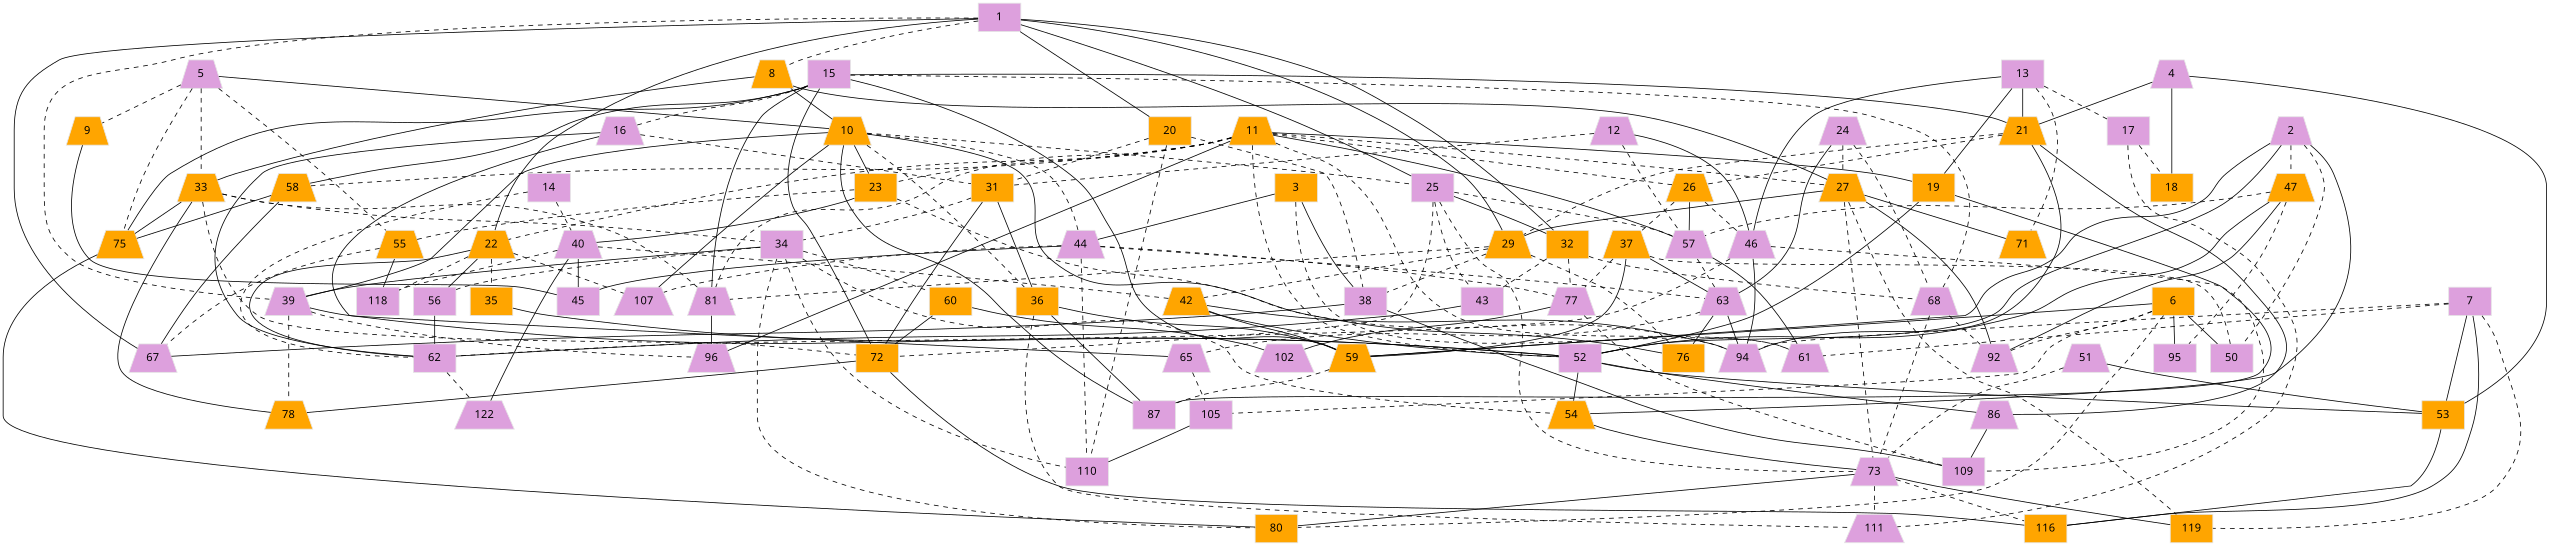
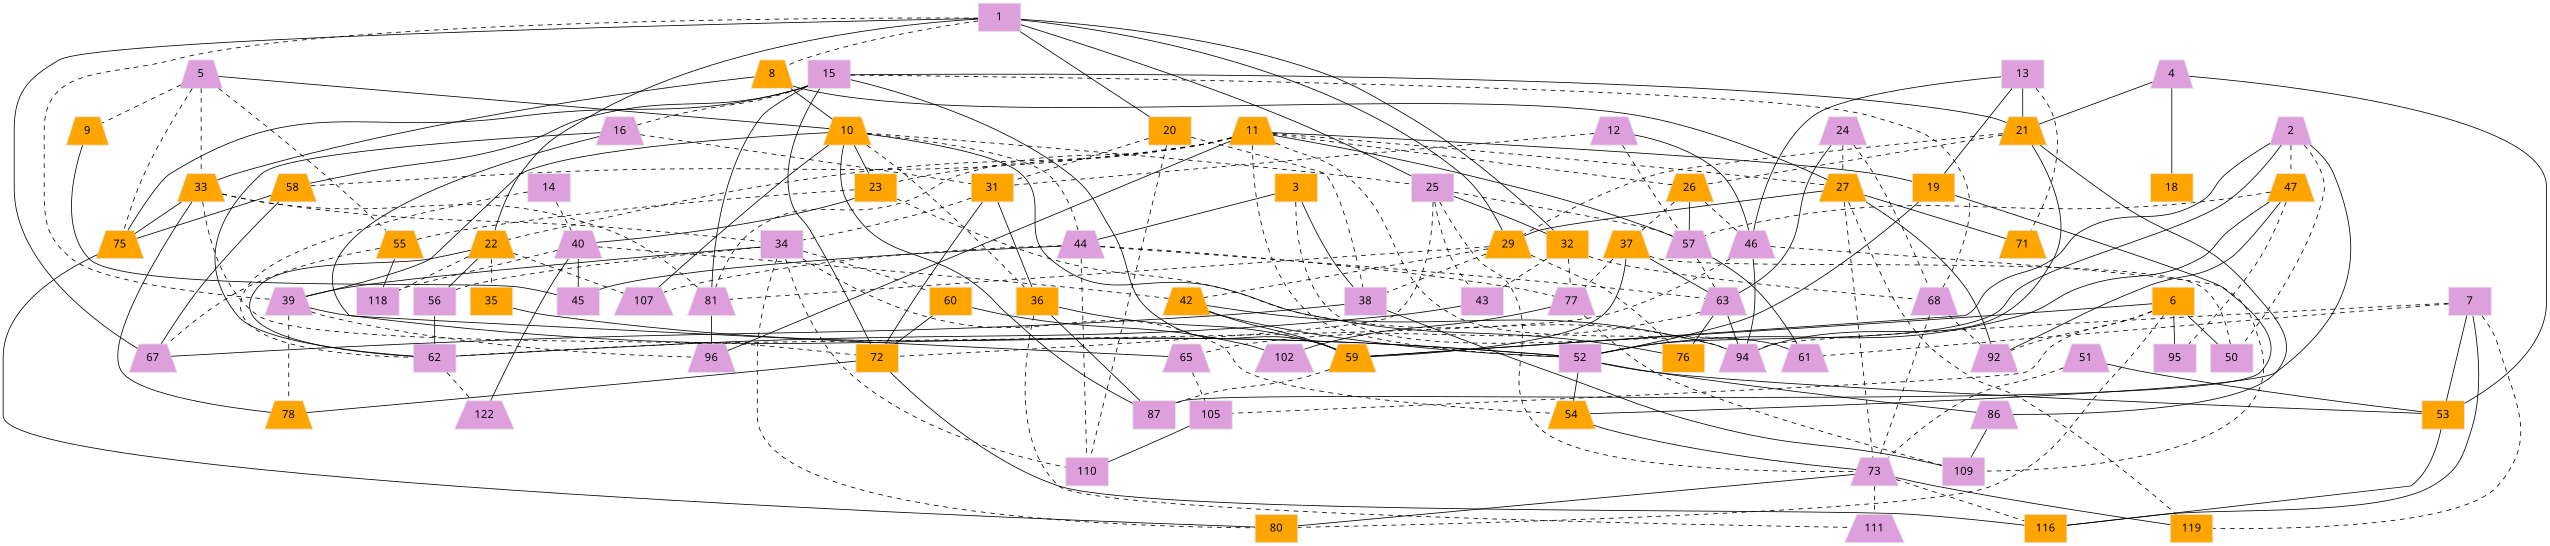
node "17": removed
